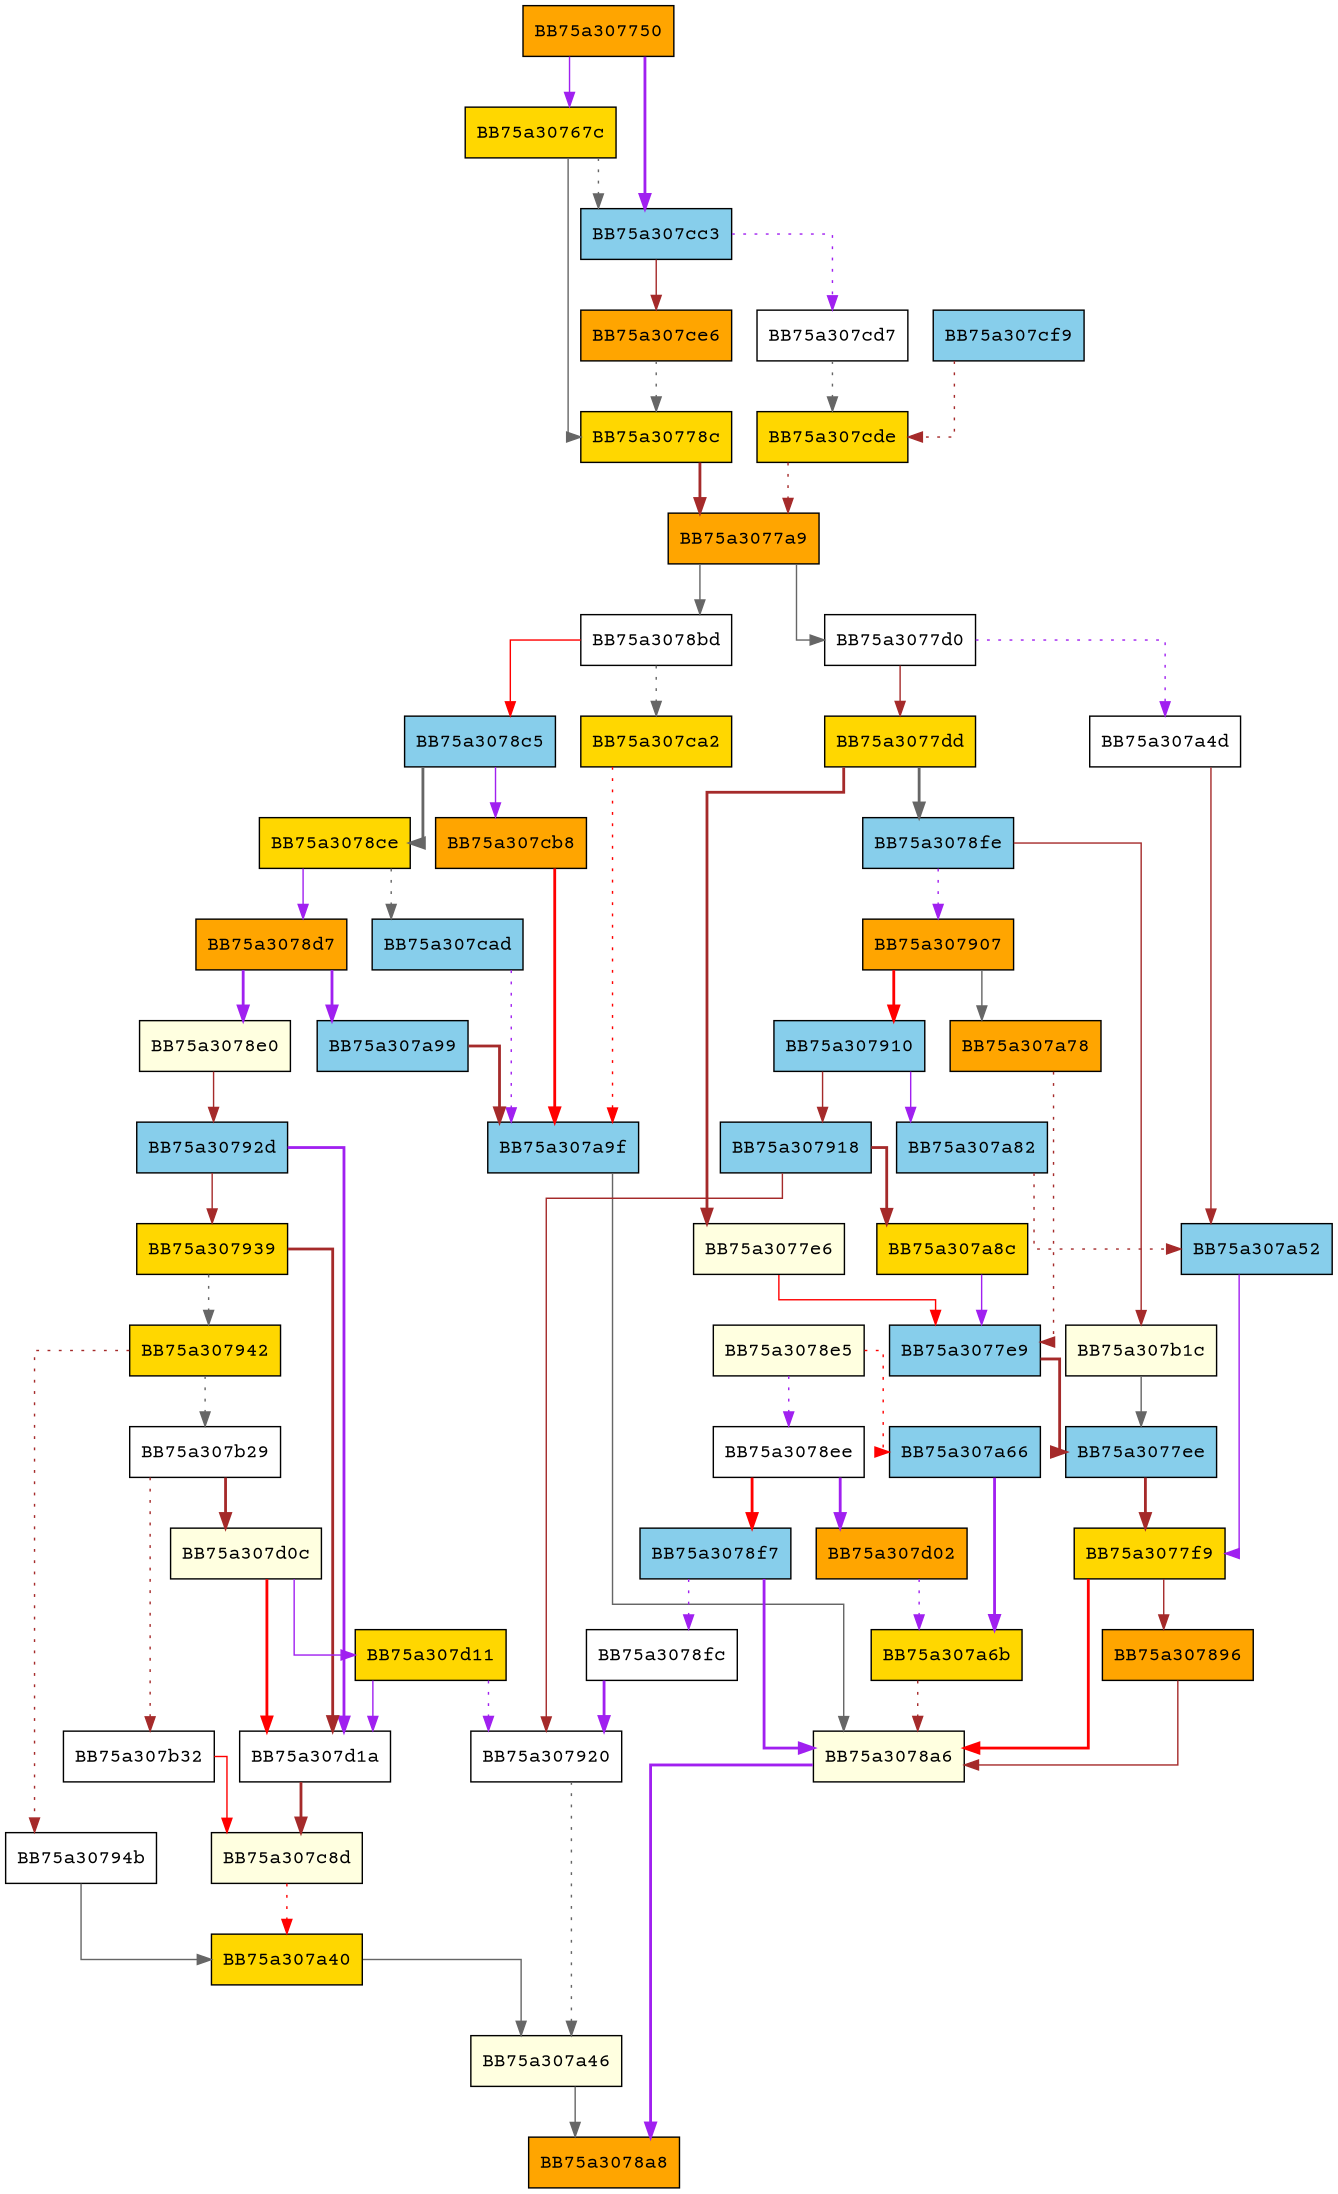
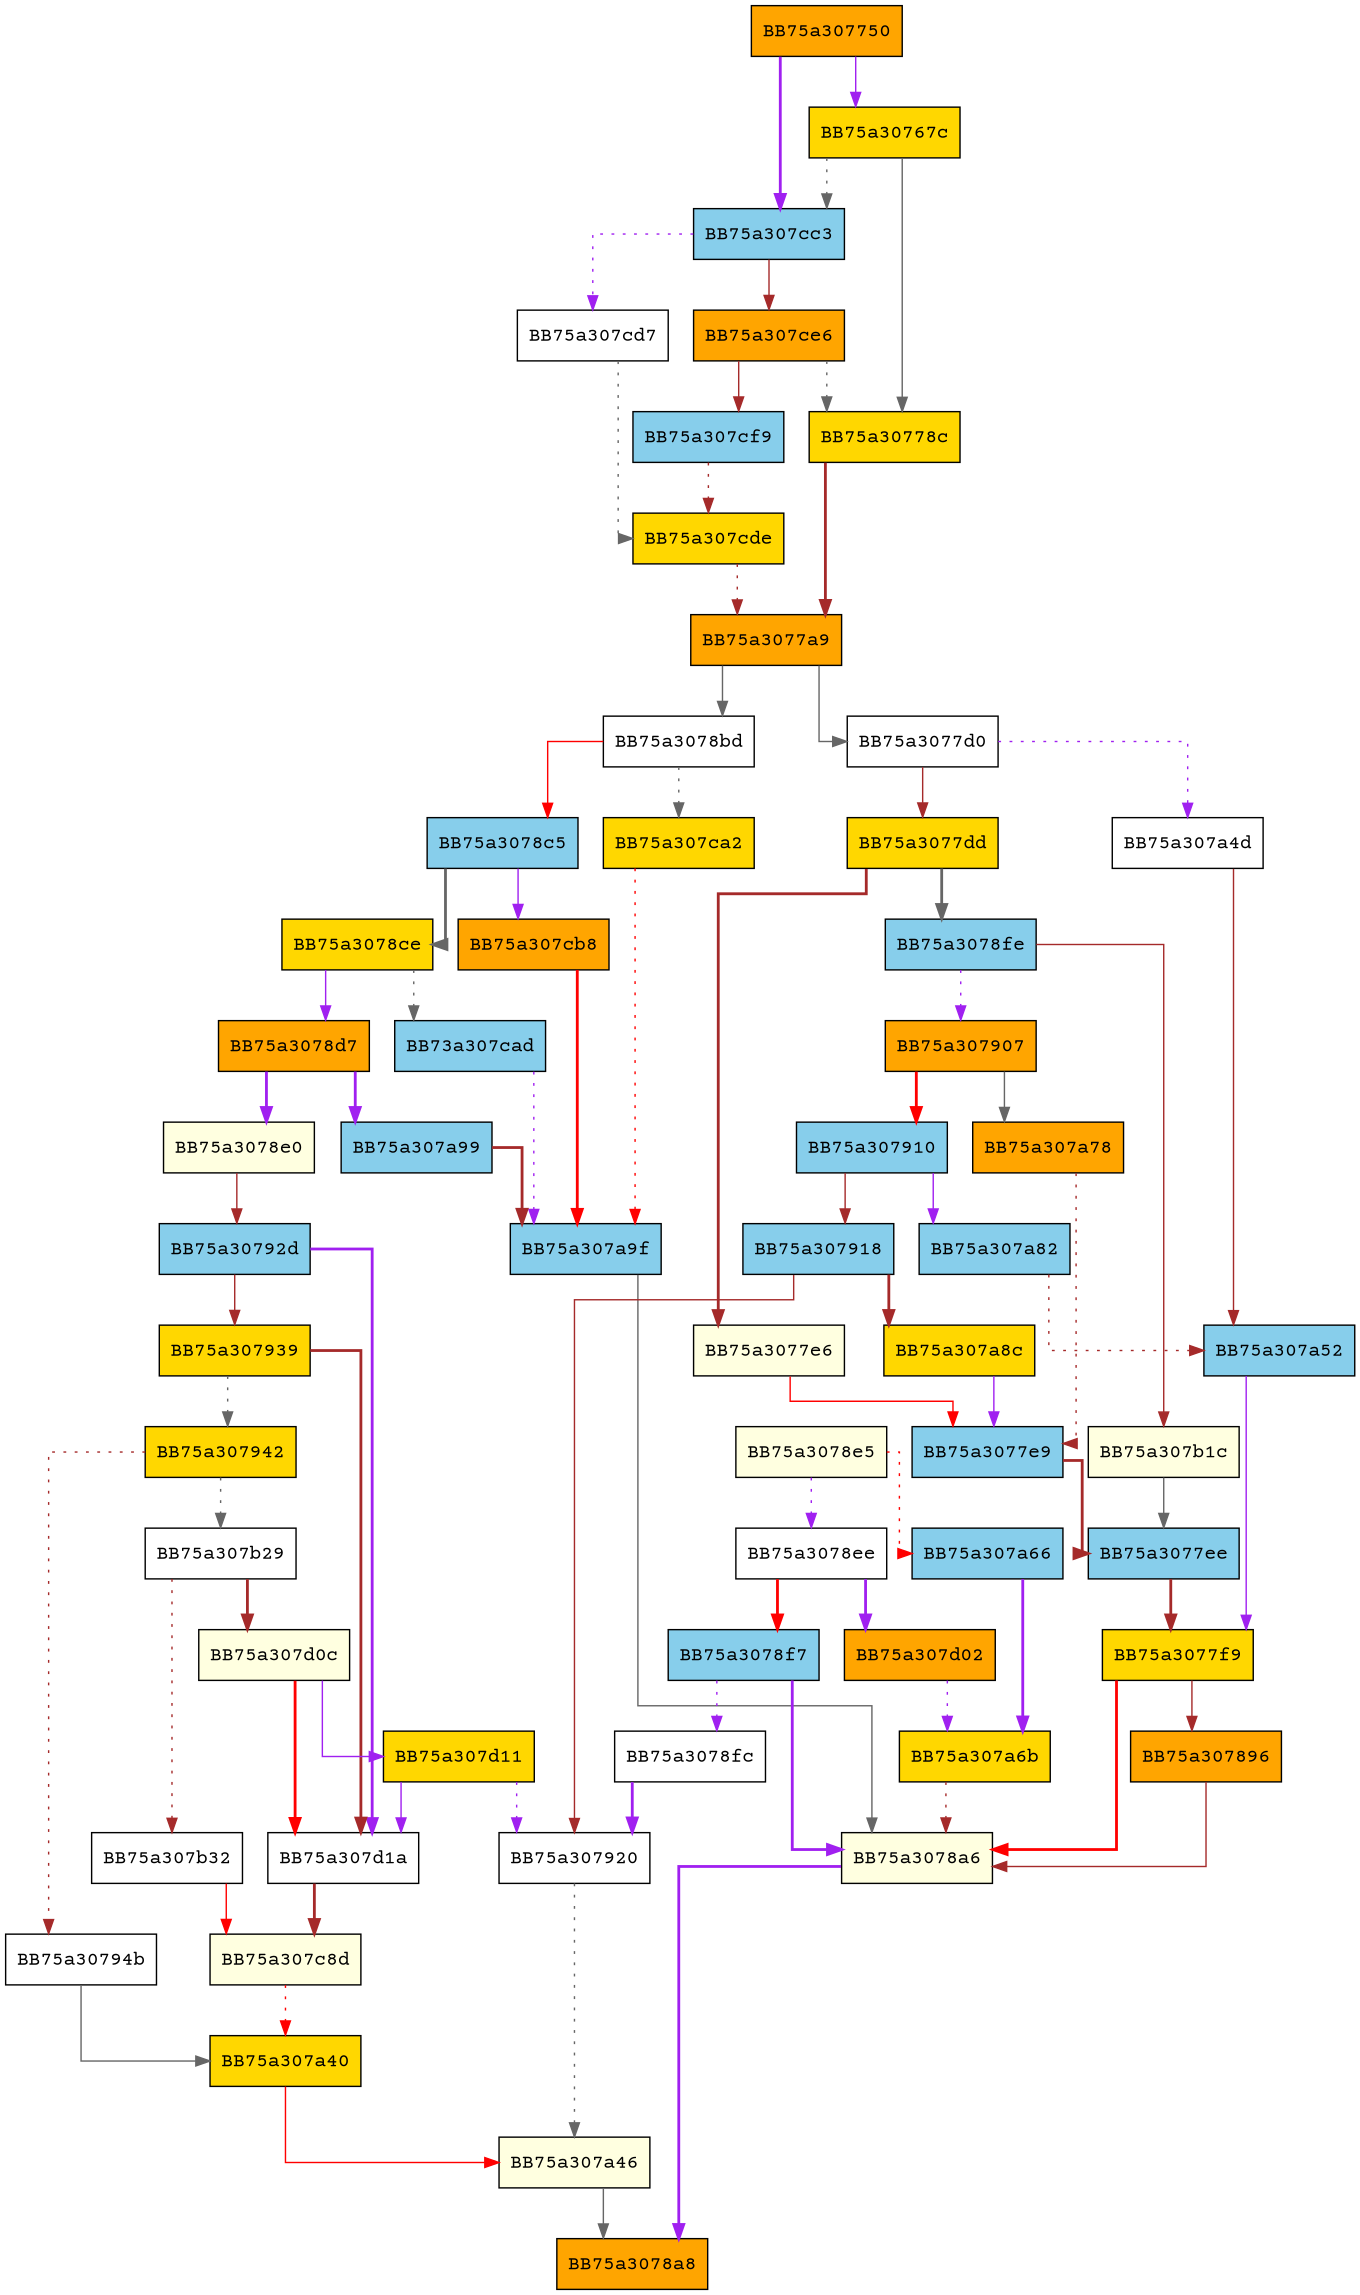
edge "BB75a307ce6" -> "BB75a307cf9": added
node "BB75a307cad": label "BB75a307cad" -> "BB73a307cad"
edge "BB75a307a40" -> "BB75a307a46": color gray40 -> red
